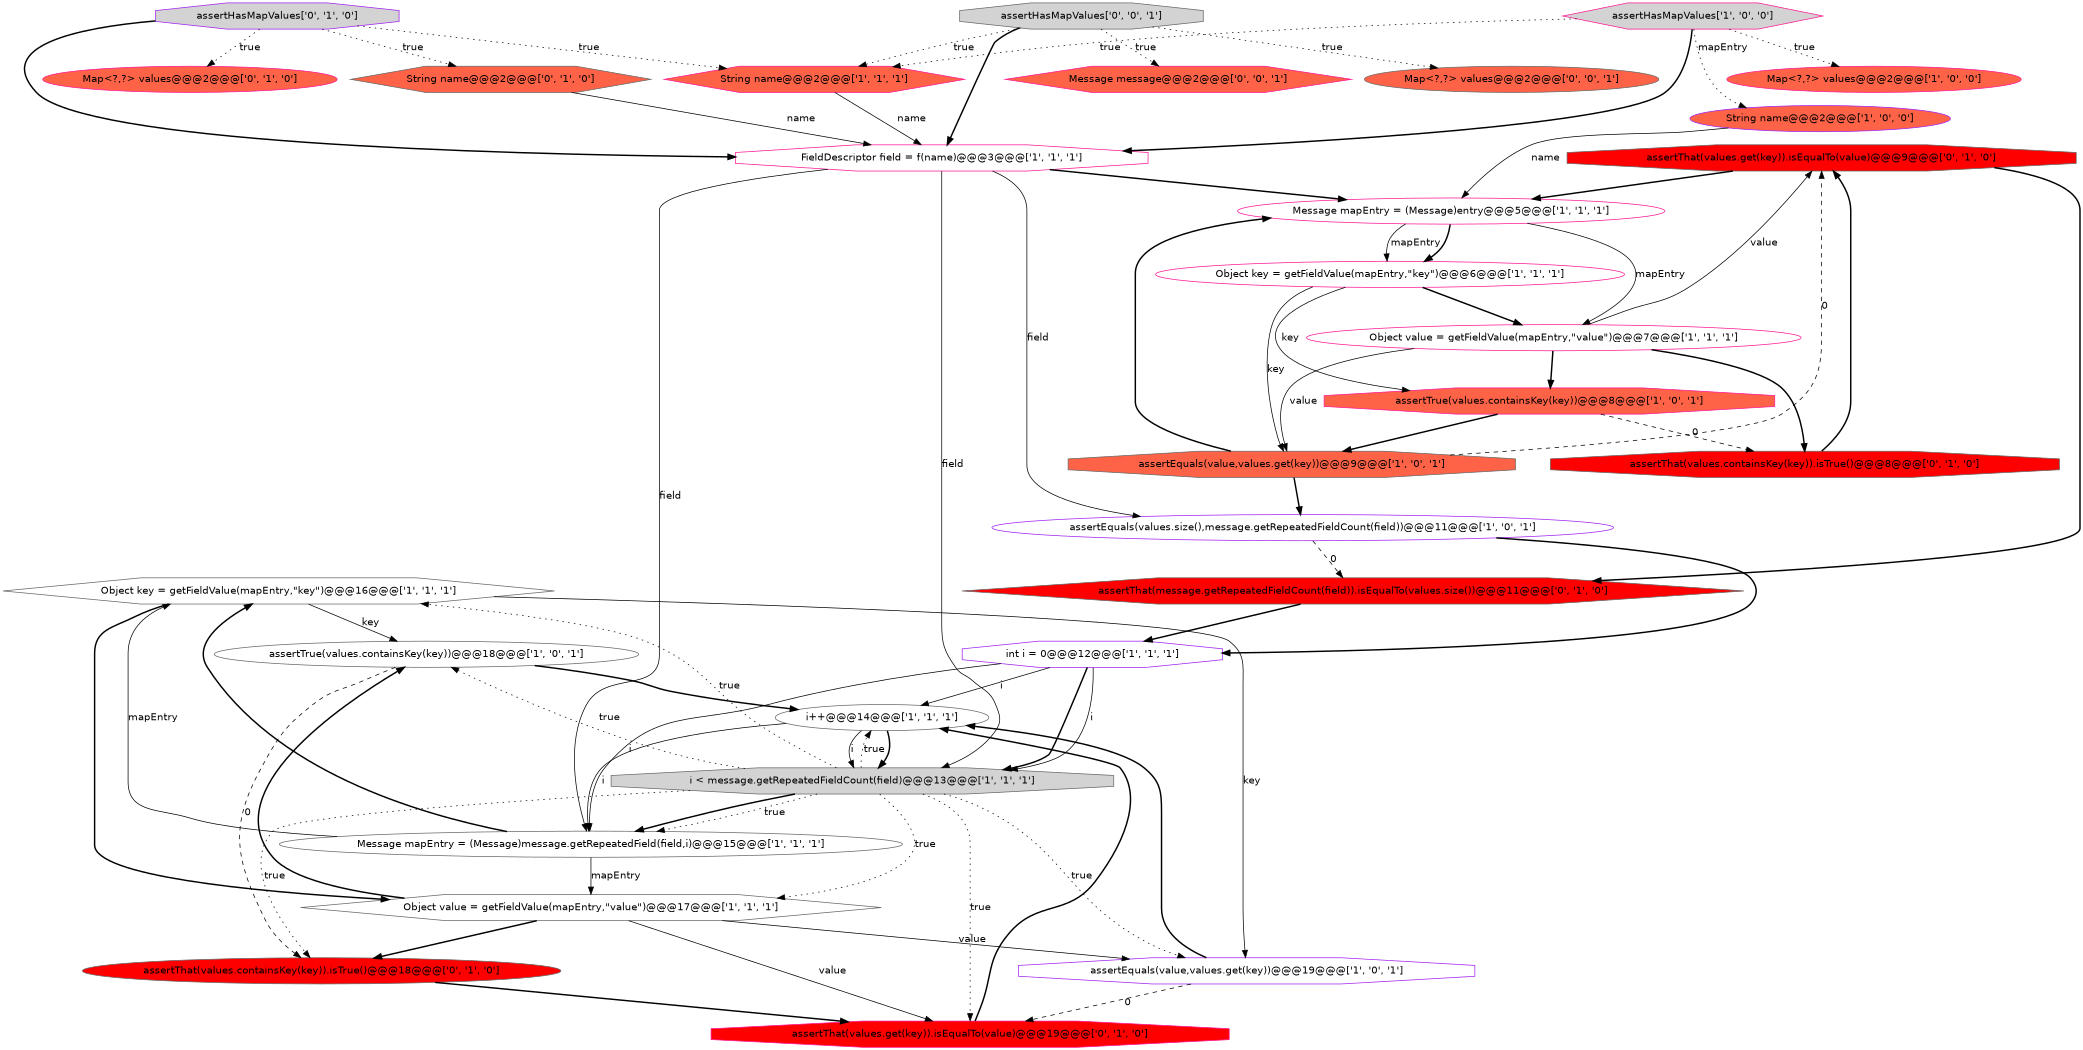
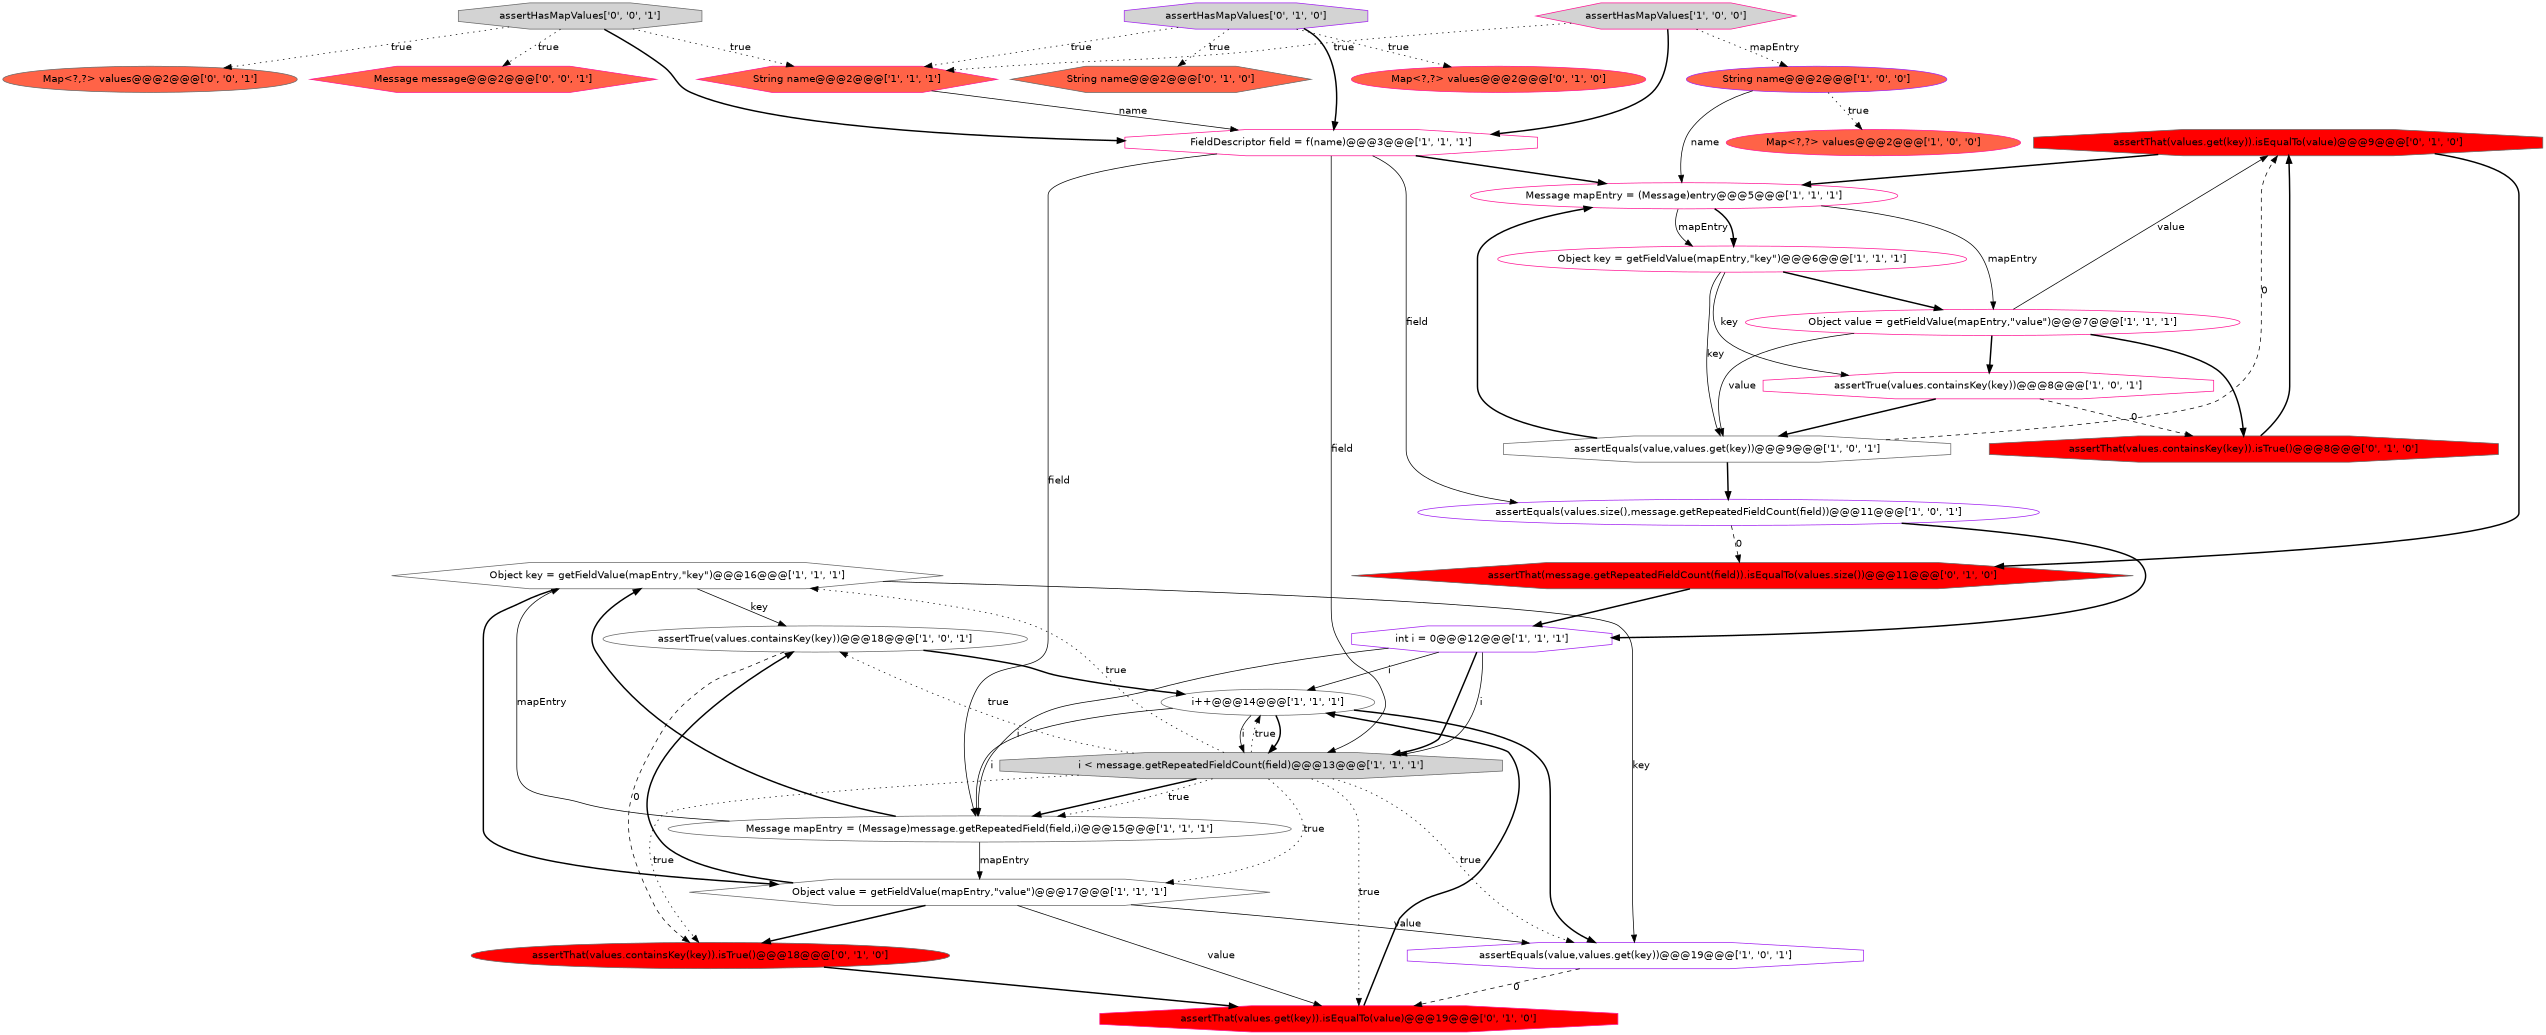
edge "assertHasMapValues['1', '0', '0']" -> "Map<?,?> values@@@2@@@['1', '0', '0']": now "String name@@@2@@@['1', '0', '0']" -> "Map<?,?> values@@@2@@@['1', '0', '0']"
edge "String name@@@2@@@['0', '1', '0']" -> "FieldDescriptor field = f(name)@@@3@@@['1', '1', '1']": removed, label "name"
node "assertTrue(values.containsKey(key))@@@8@@@['1', '0', '1']": fillcolor tomato -> white
node "assertEquals(value,values.get(key))@@@9@@@['1', '0', '1']": fillcolor tomato -> white
edge "assertEquals(value,values.get(key))@@@19@@@['1', '0', '1']" -> "i++@@@14@@@['1', '1', '1']": reversed
